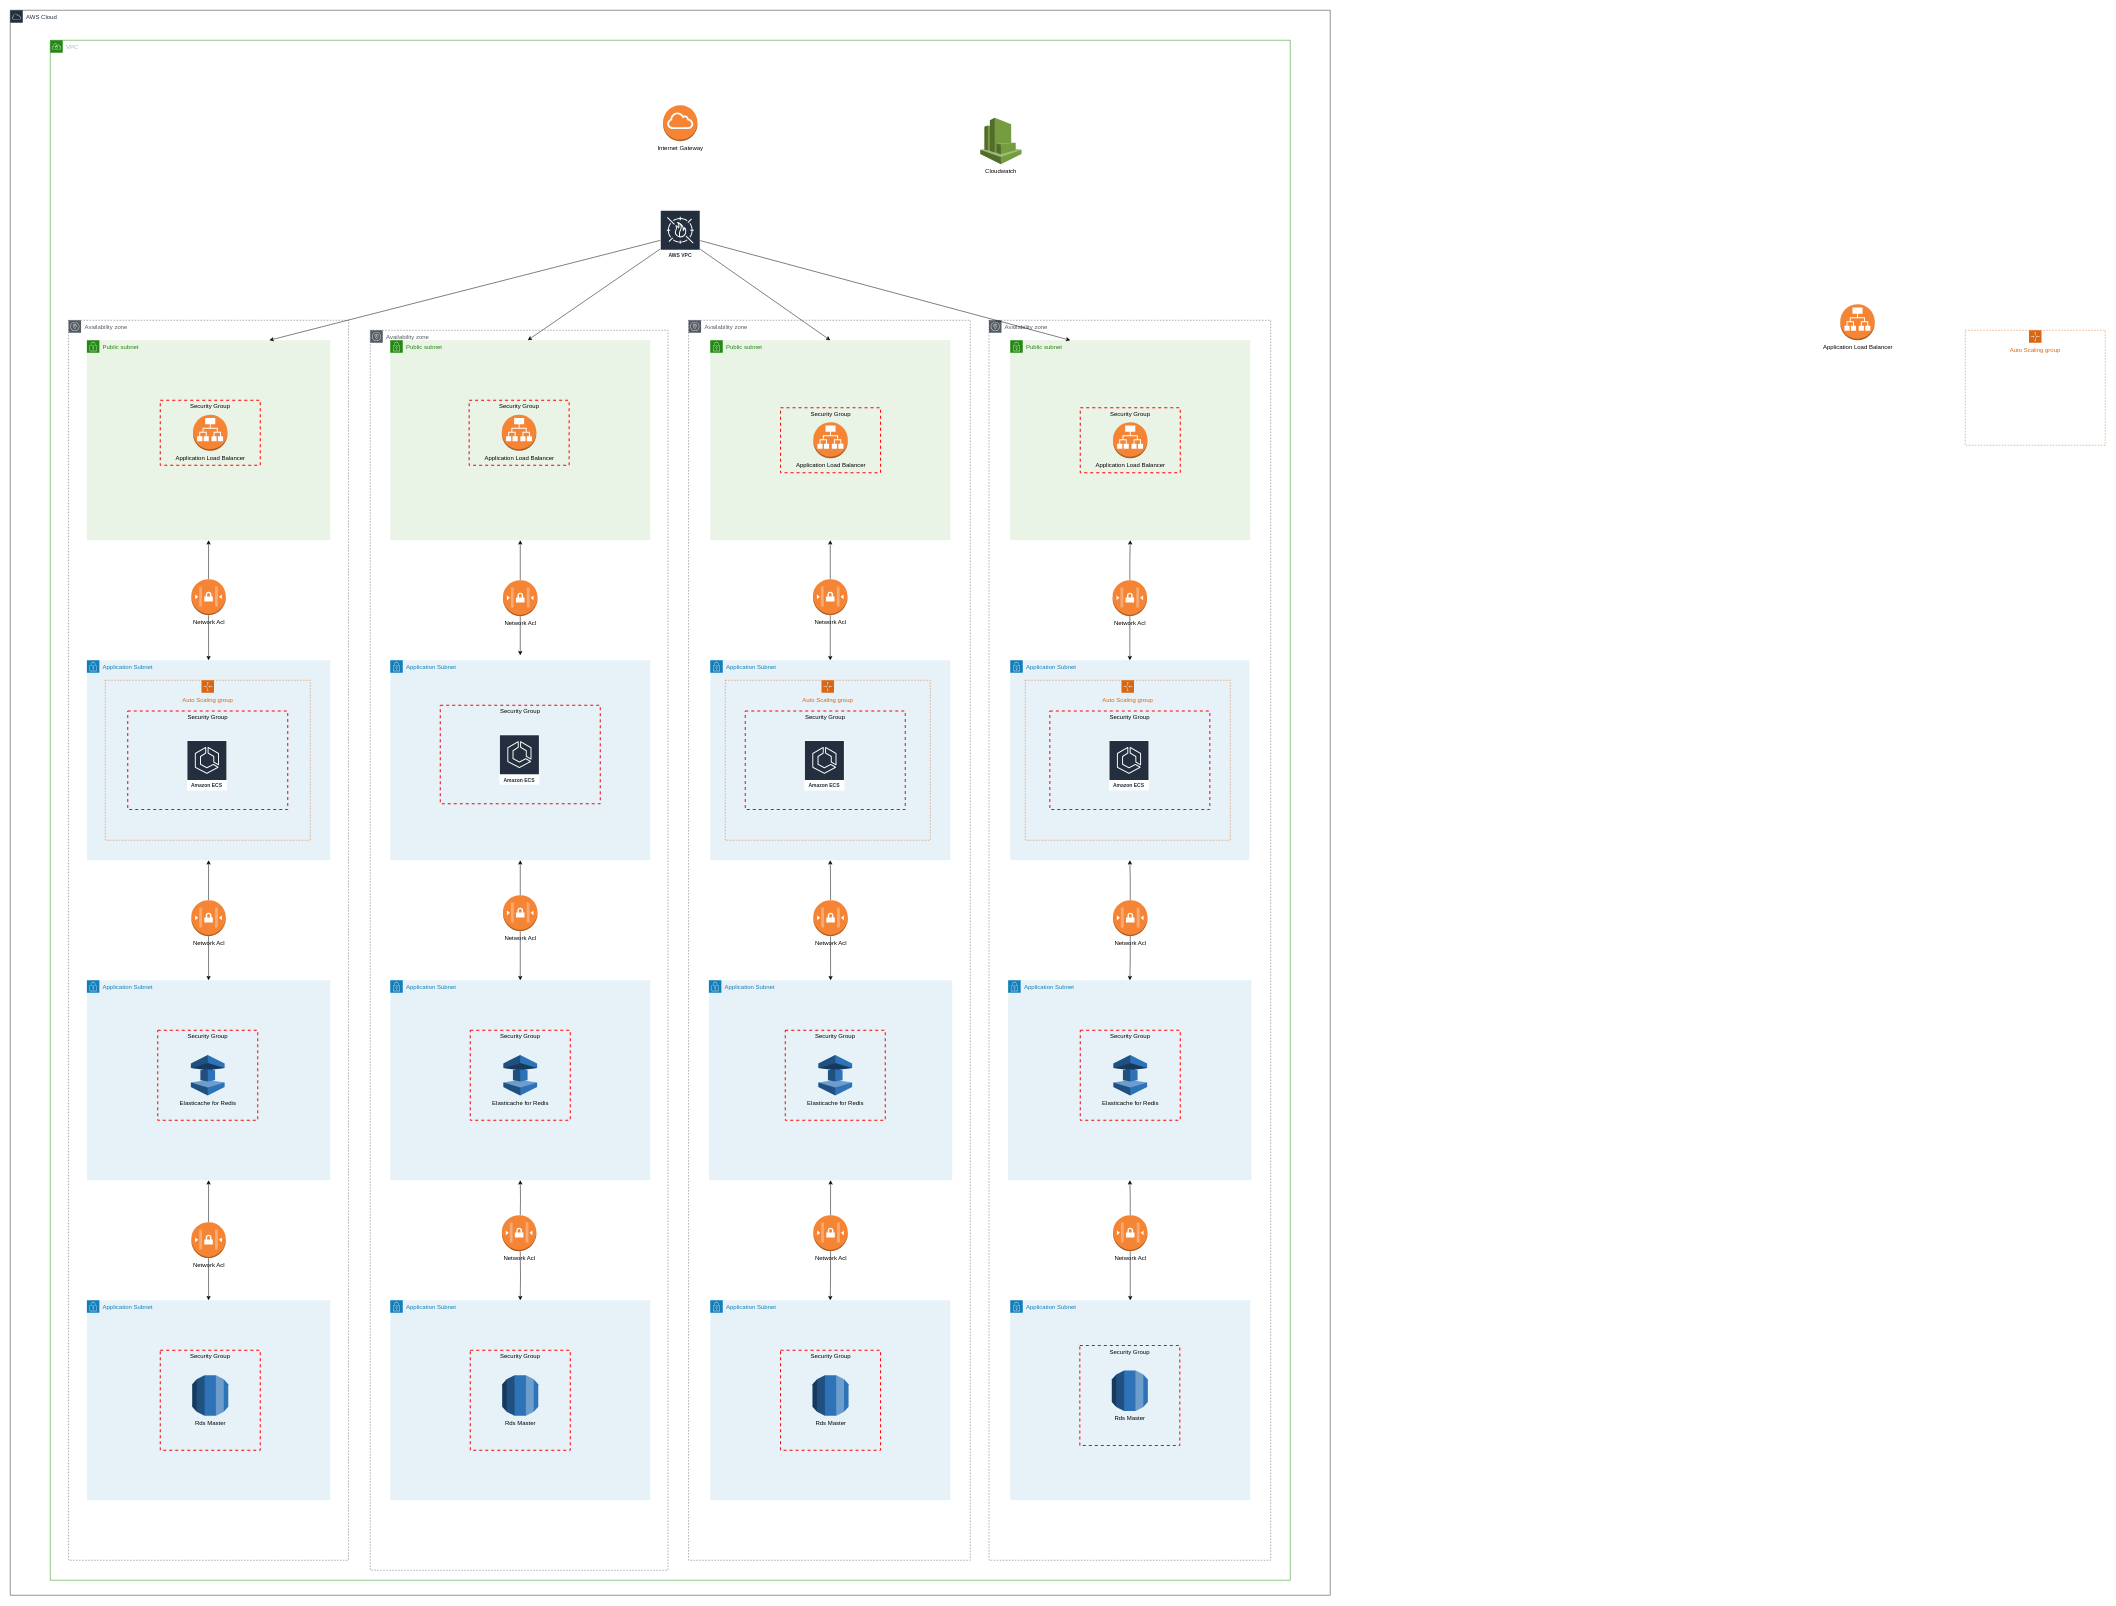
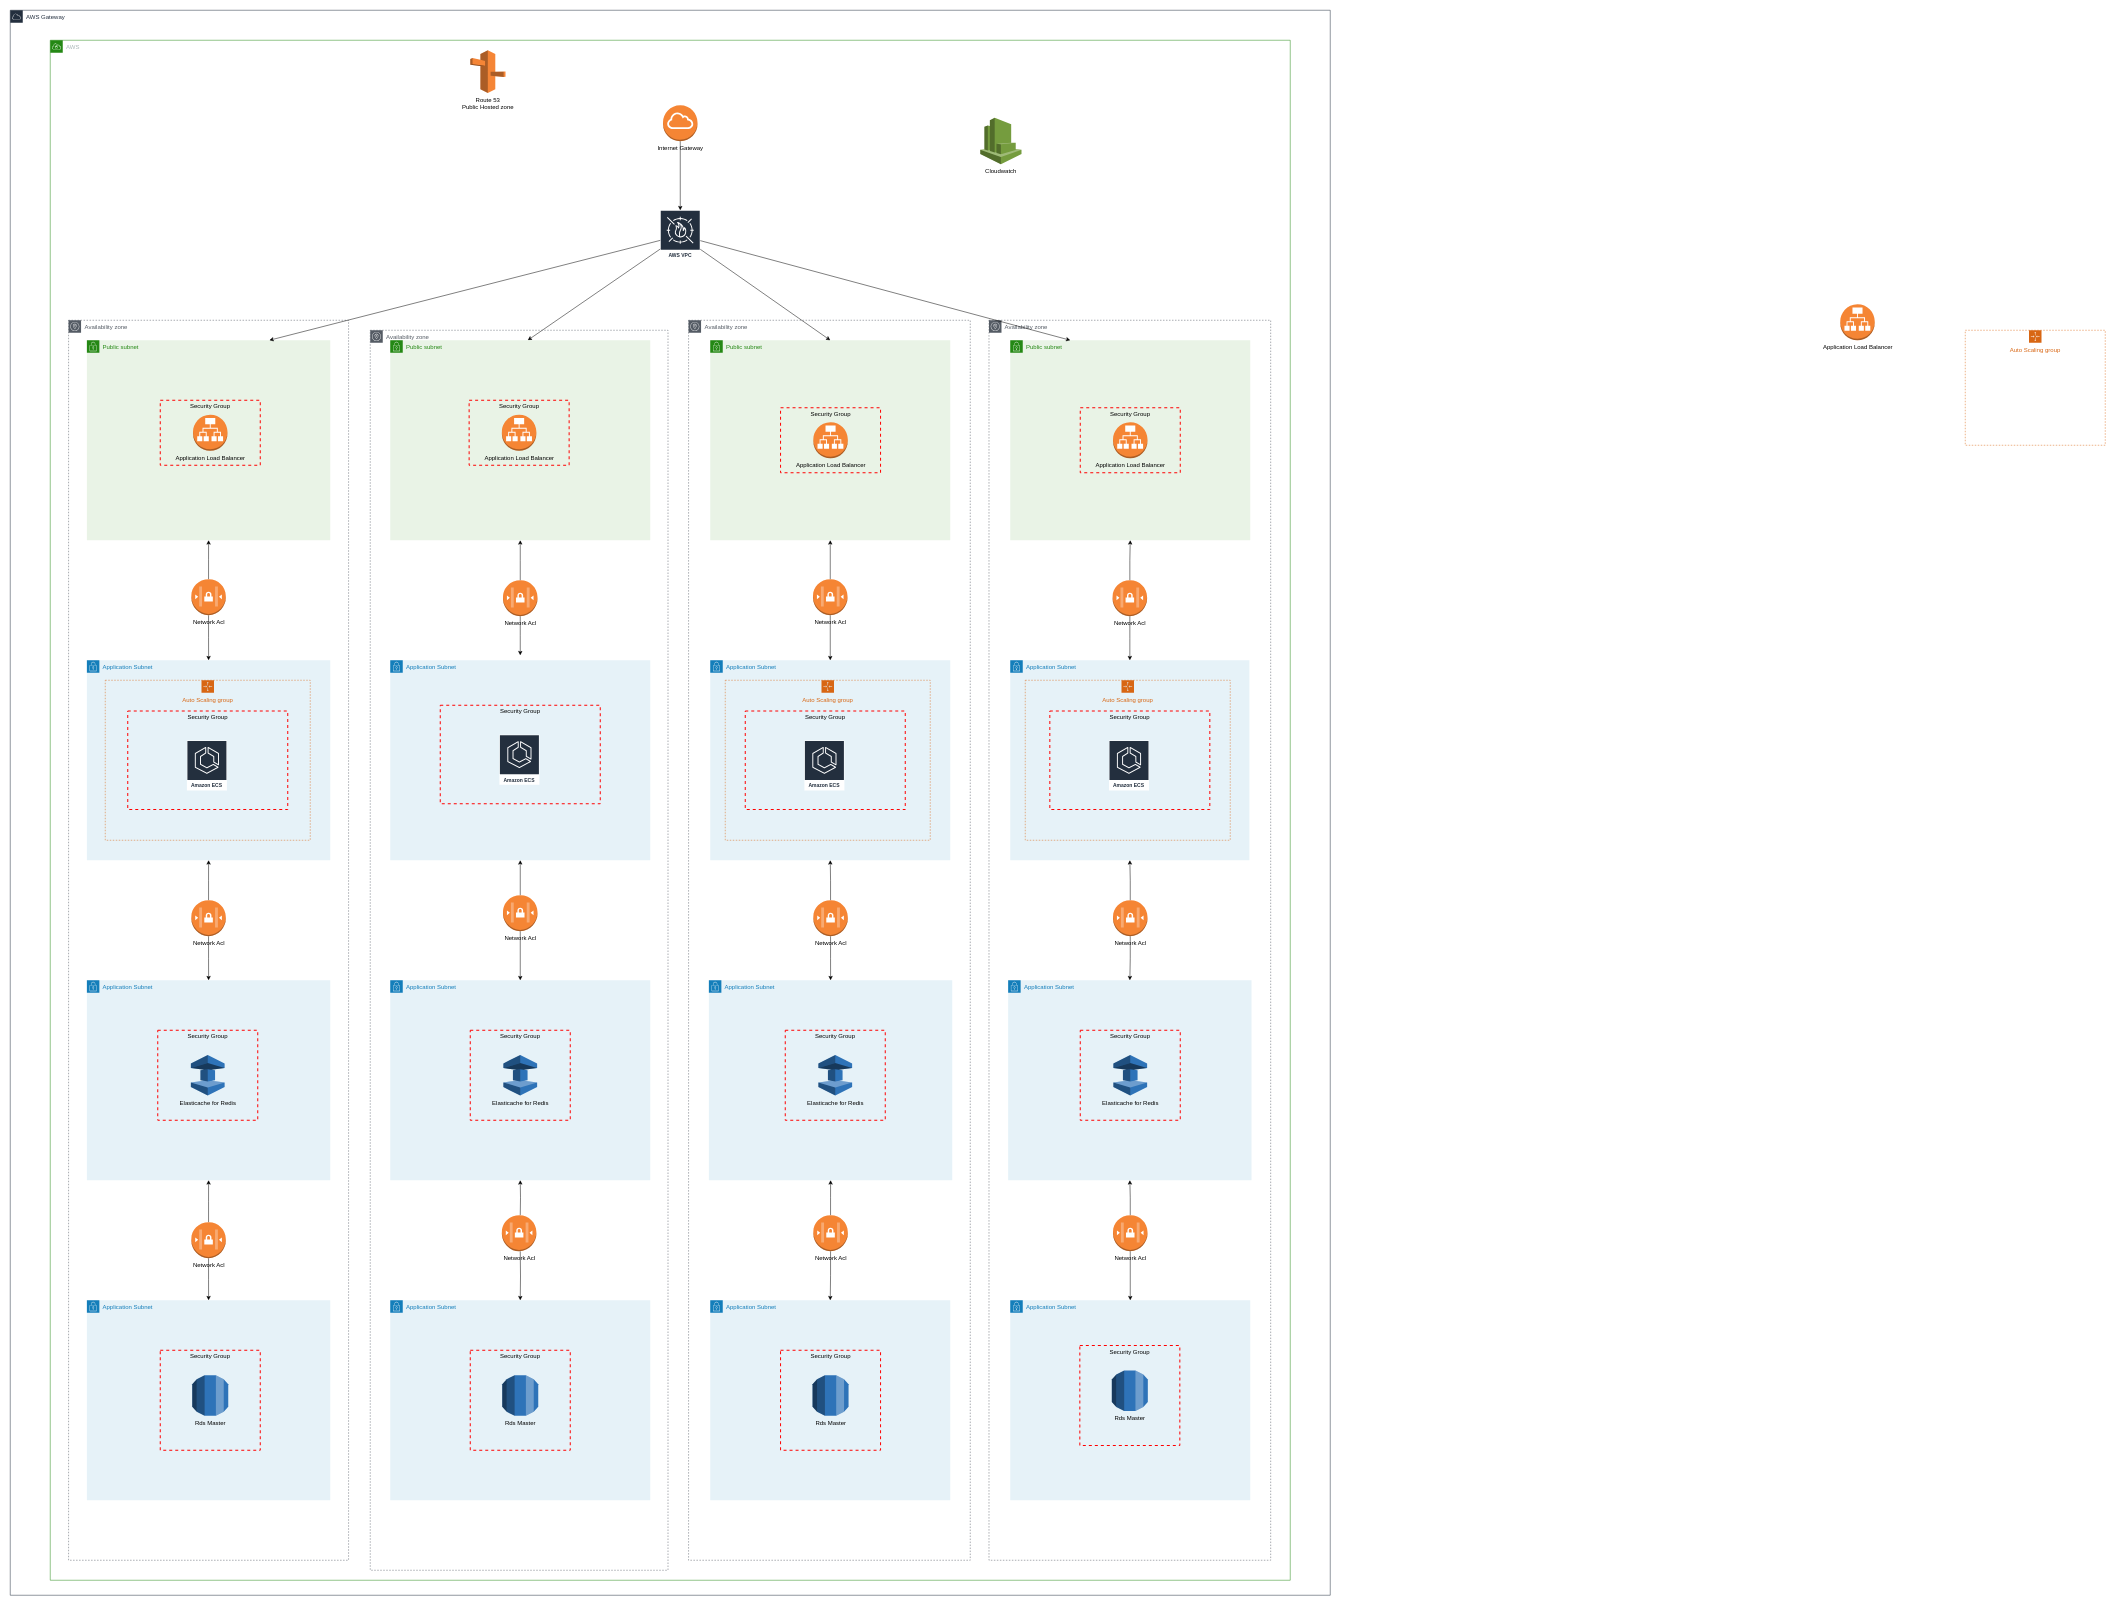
node "AWS Cloud": label "AWS Cloud" -> "AWS Gateway"
node "VPC": label "VPC" -> "AWS"
node "Route 53 Public Hosted zone": added
edge "Internet Gateway" -> "AWS VPC": added
